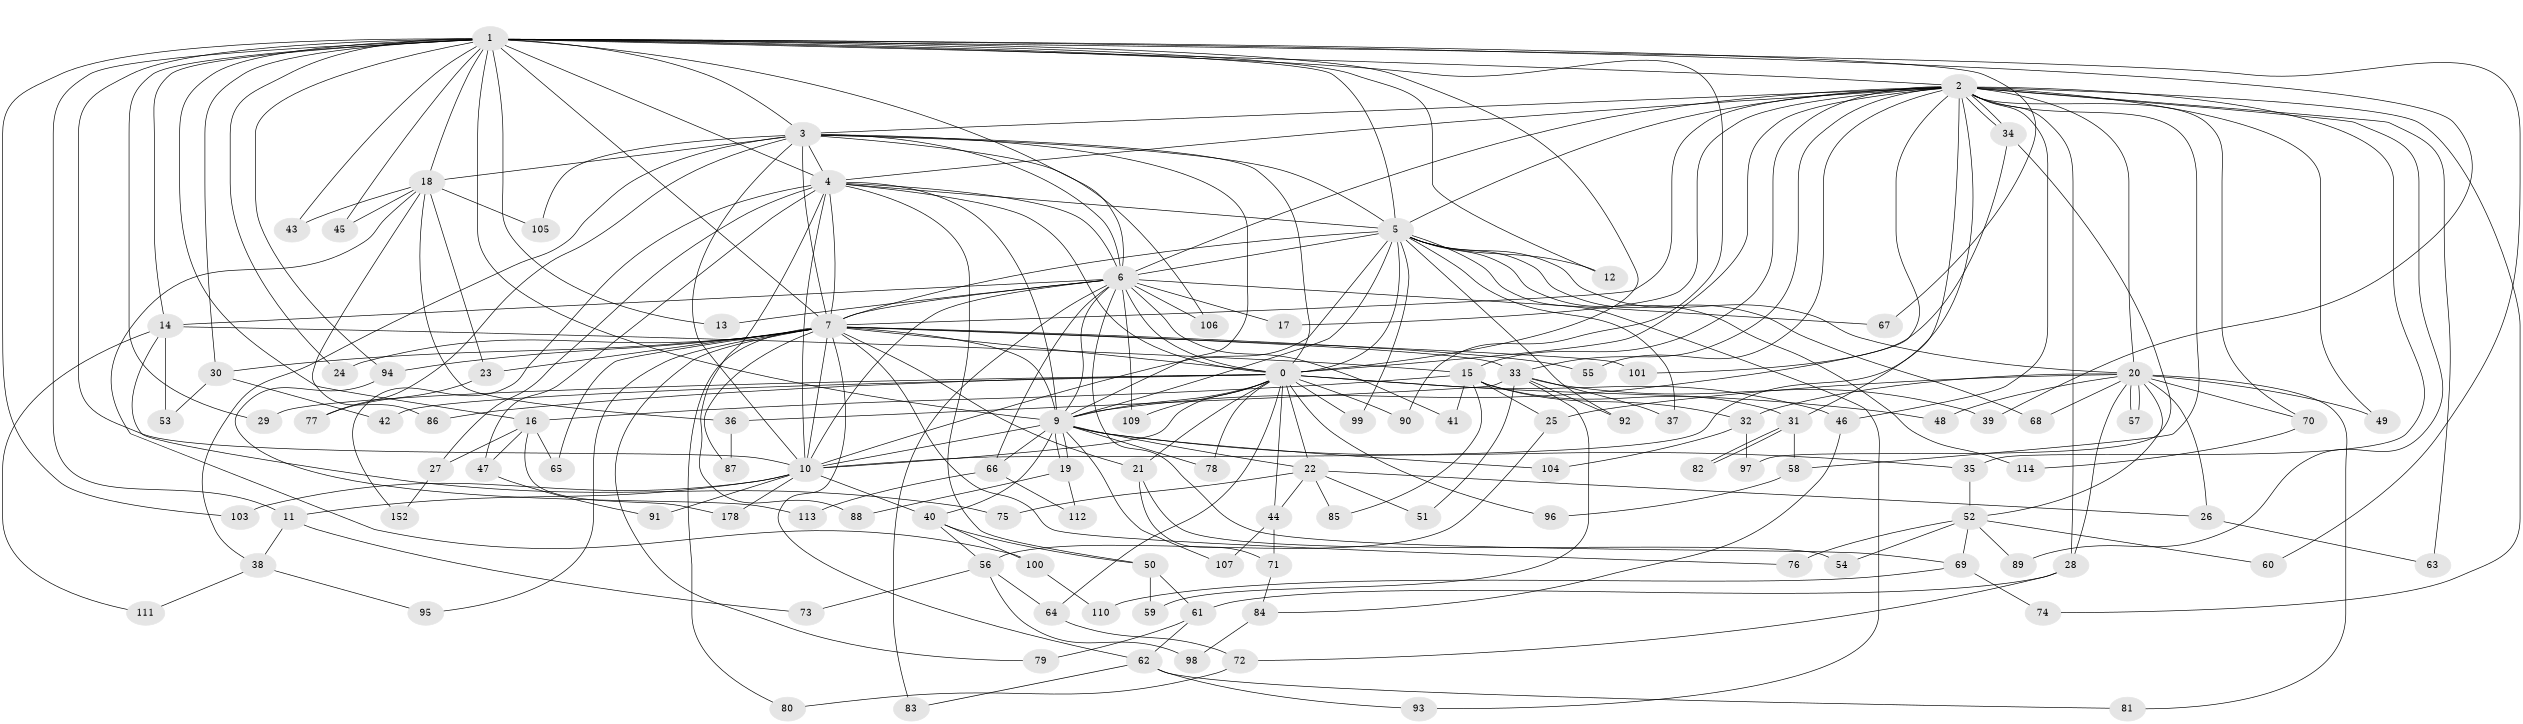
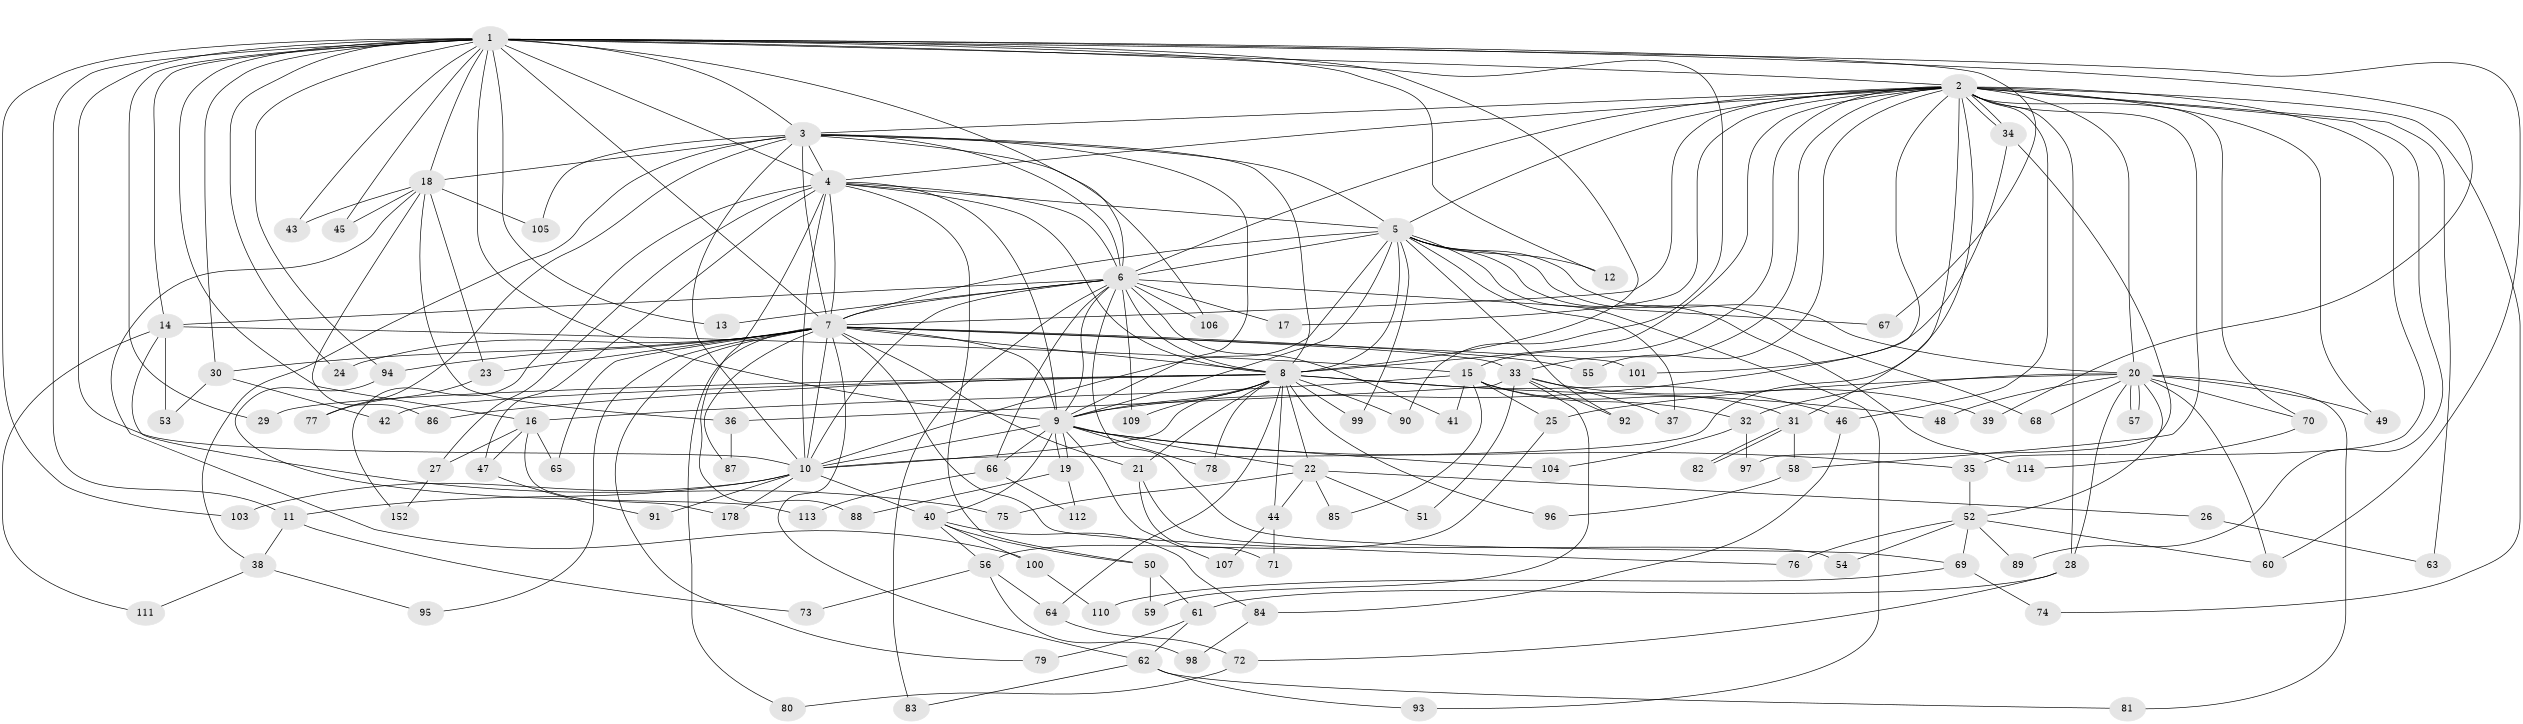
edge "1" -- "5": removed
node "0": label "0" -> "8"
edge "20" -- "26": now "20" -- "60"
edge "71" -- "84": now "40" -- "84"
